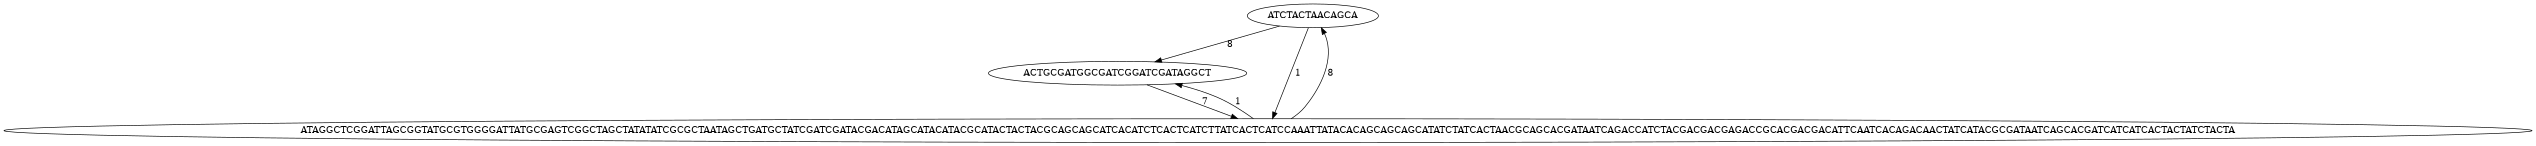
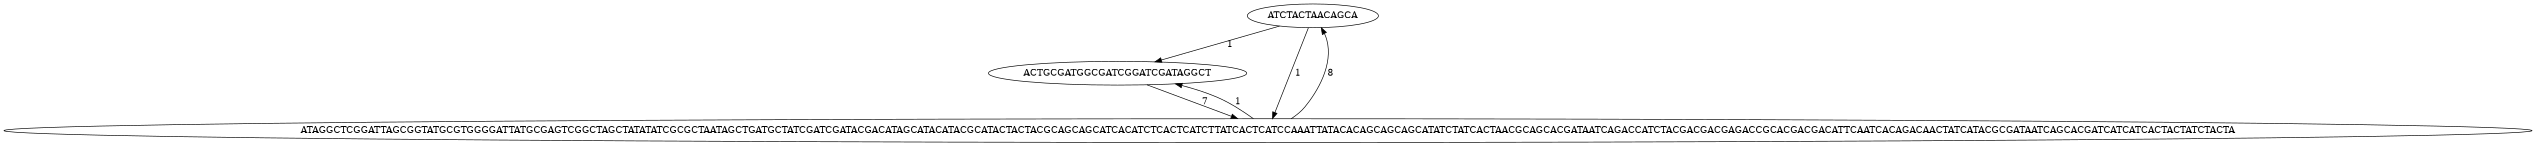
edge "ATCTACTAACAGCA" -> "ACTGCGATGGCGATCGGATCGATAGGCT": label "8" -> "1"
